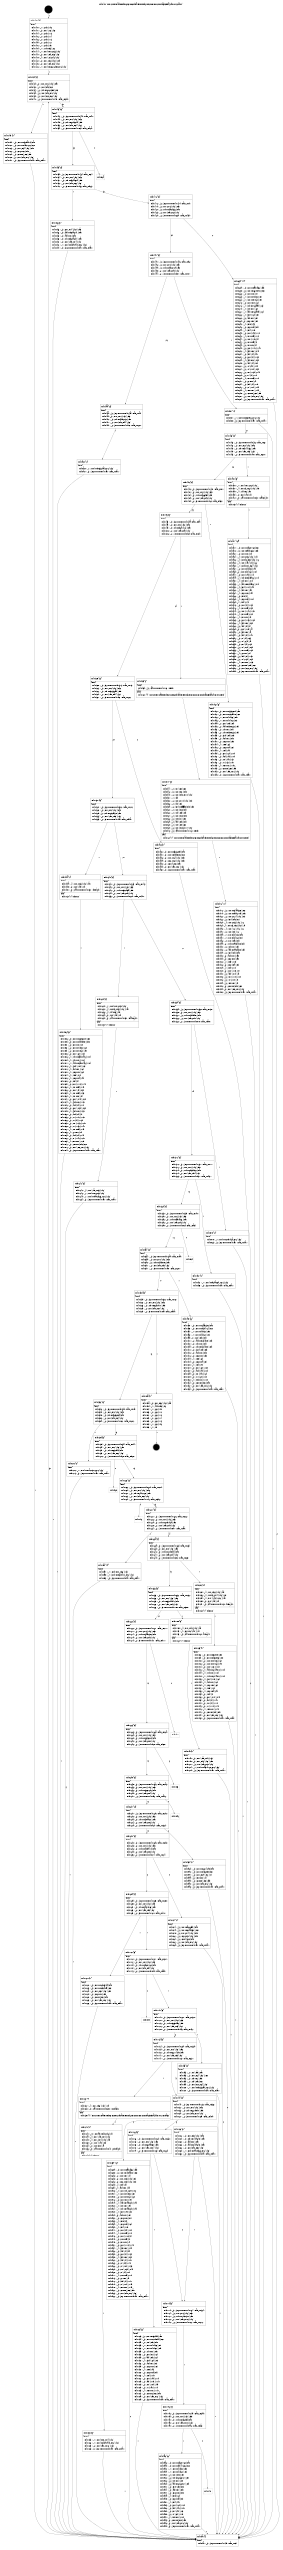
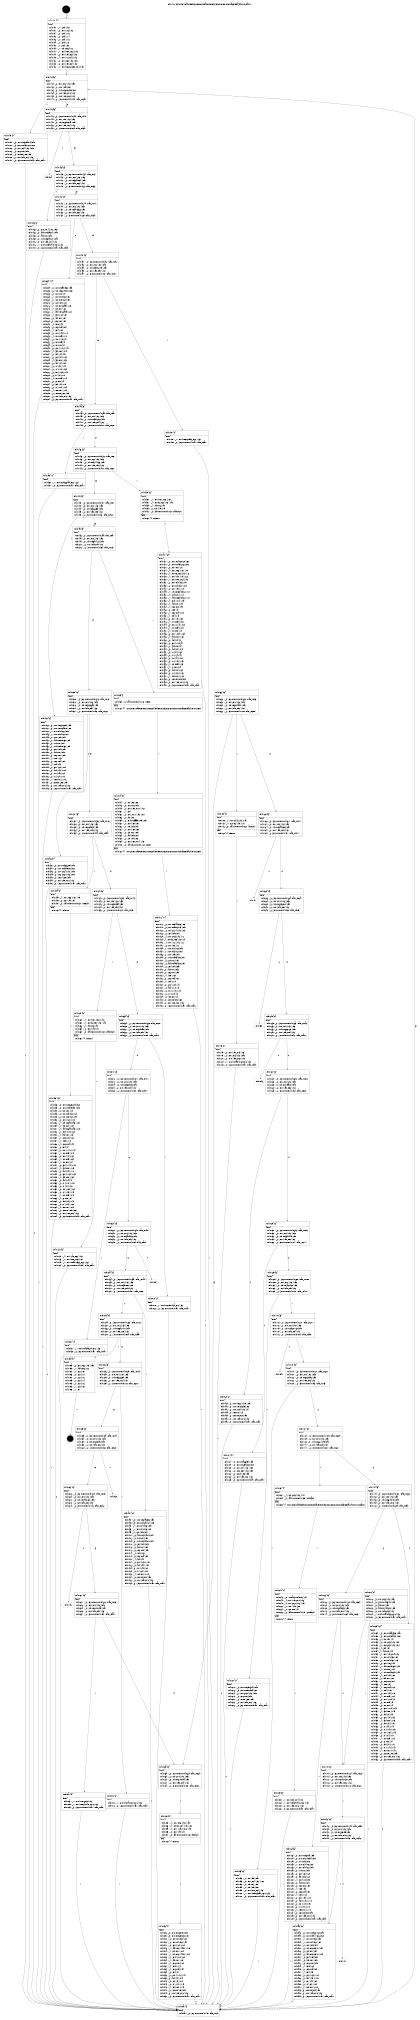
edge "0x401be7 [12]" -> "0x4014c3 [25]": now "0x4014aa [25]" -> "0x4014c3 [25]"
edge "0x40163a [25]" -> "0x401653 [25]": reversed
